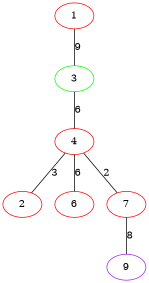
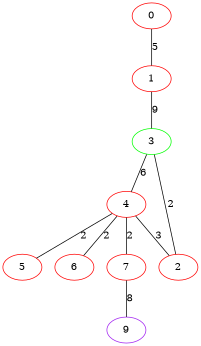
node "0": added
edge "4" -- "6": label "6" -> "2"
edge "3" -- "2": added, label "2"
node "5": added
